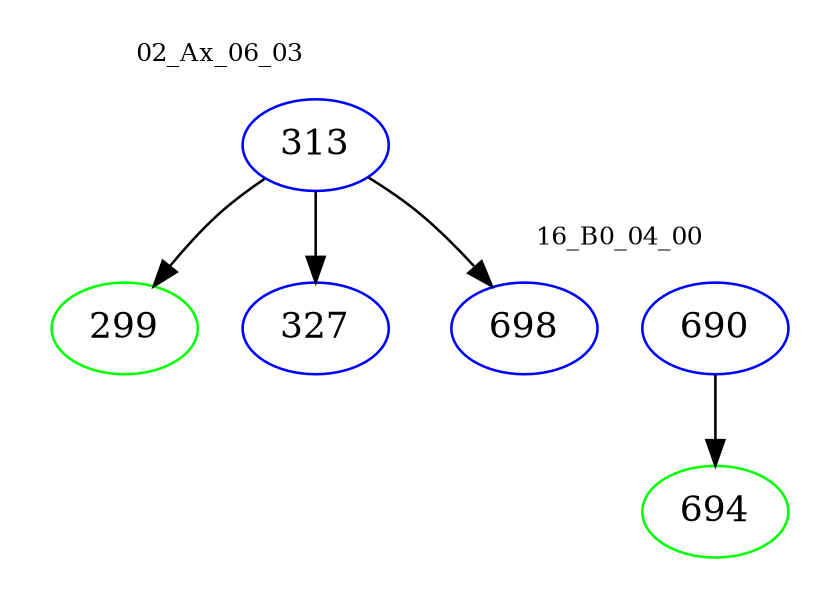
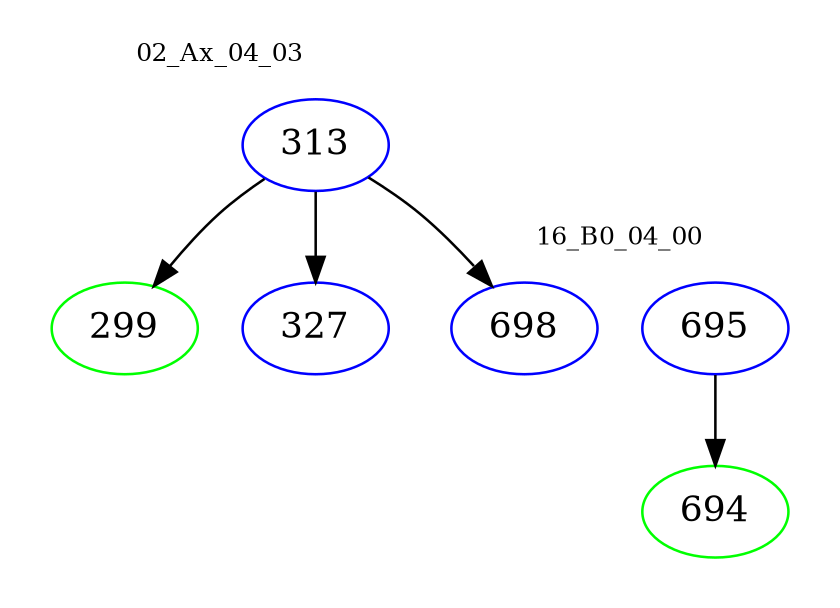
cluster "02_Ax_06_03": label "02_Ax_06_03" -> "02_Ax_04_03"
node "690": label "690" -> "695"
